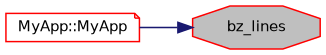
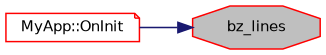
node "MyApp::MyApp": label "MyApp::MyApp" -> "MyApp::OnInit"
